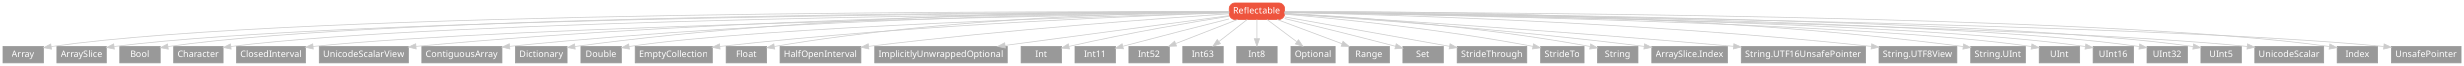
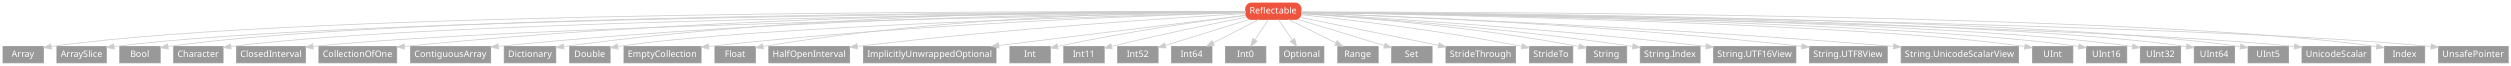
node "UnicodeScalarView": label "UnicodeScalarView" -> "CollectionOfOne"
node "Int63": label "Int63" -> "Int64"
node "Int8": label "Int8" -> "Int0"
node "ArraySlice.Index": label "ArraySlice.Index" -> "String.Index"
node "String.UTF16UnsafePointer": label "String.UTF16UnsafePointer" -> "String.UTF16View"
node "String.UInt": label "String.UInt" -> "String.UnicodeScalarView"
node "UInt64": added
